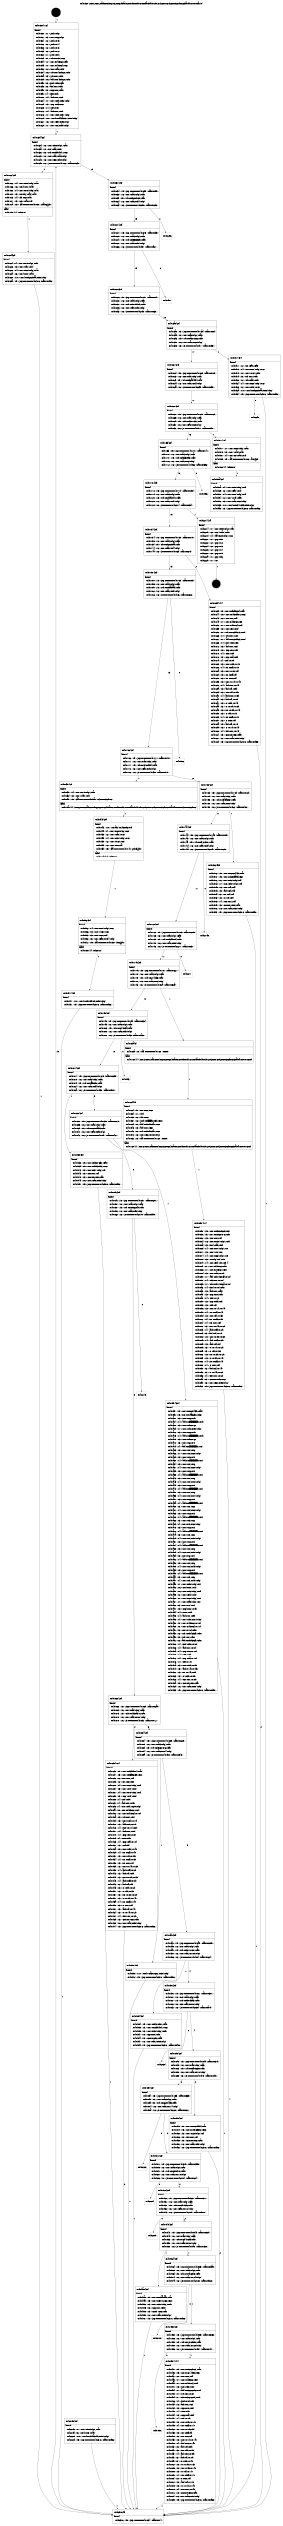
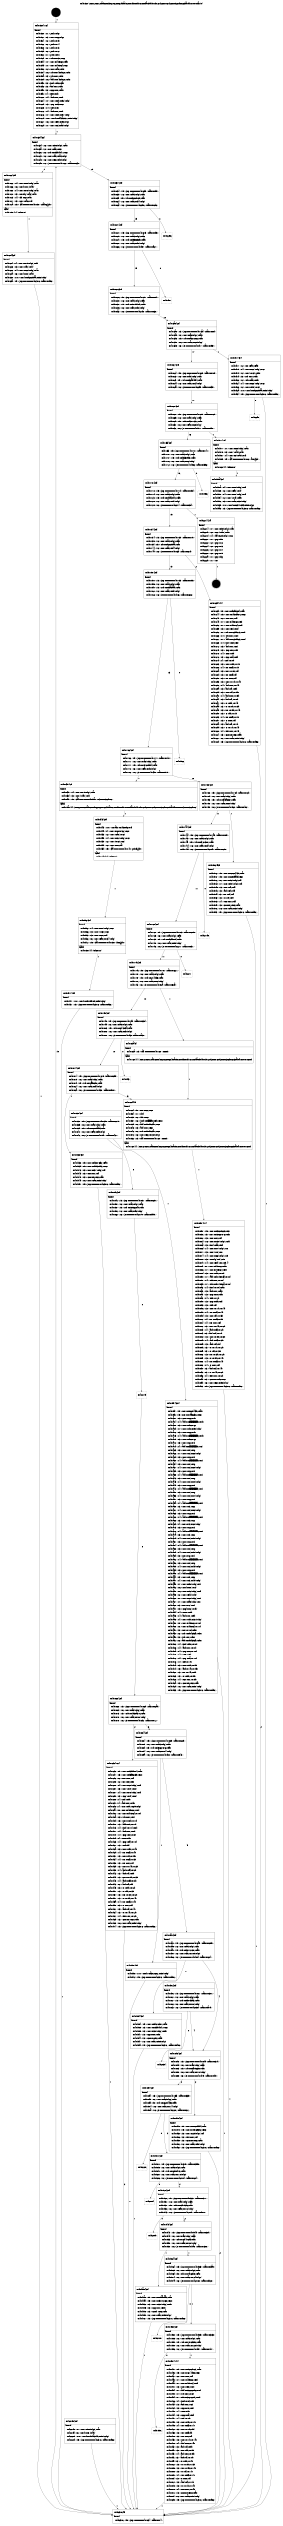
edge "0x401814 [28]" -> "0x401830 [28]": now "0x401814 [28]" -> "0x401e2f [40]"
edge "0x40184c [28]" -> "0x401868 [28]": now "0x402179" -> "0x401868 [28]"
edge "0x4018a0 [28]" -> "0x4018bc [28]": now "0x4018a0 [28]" -> "0x4018d8 [28]"
